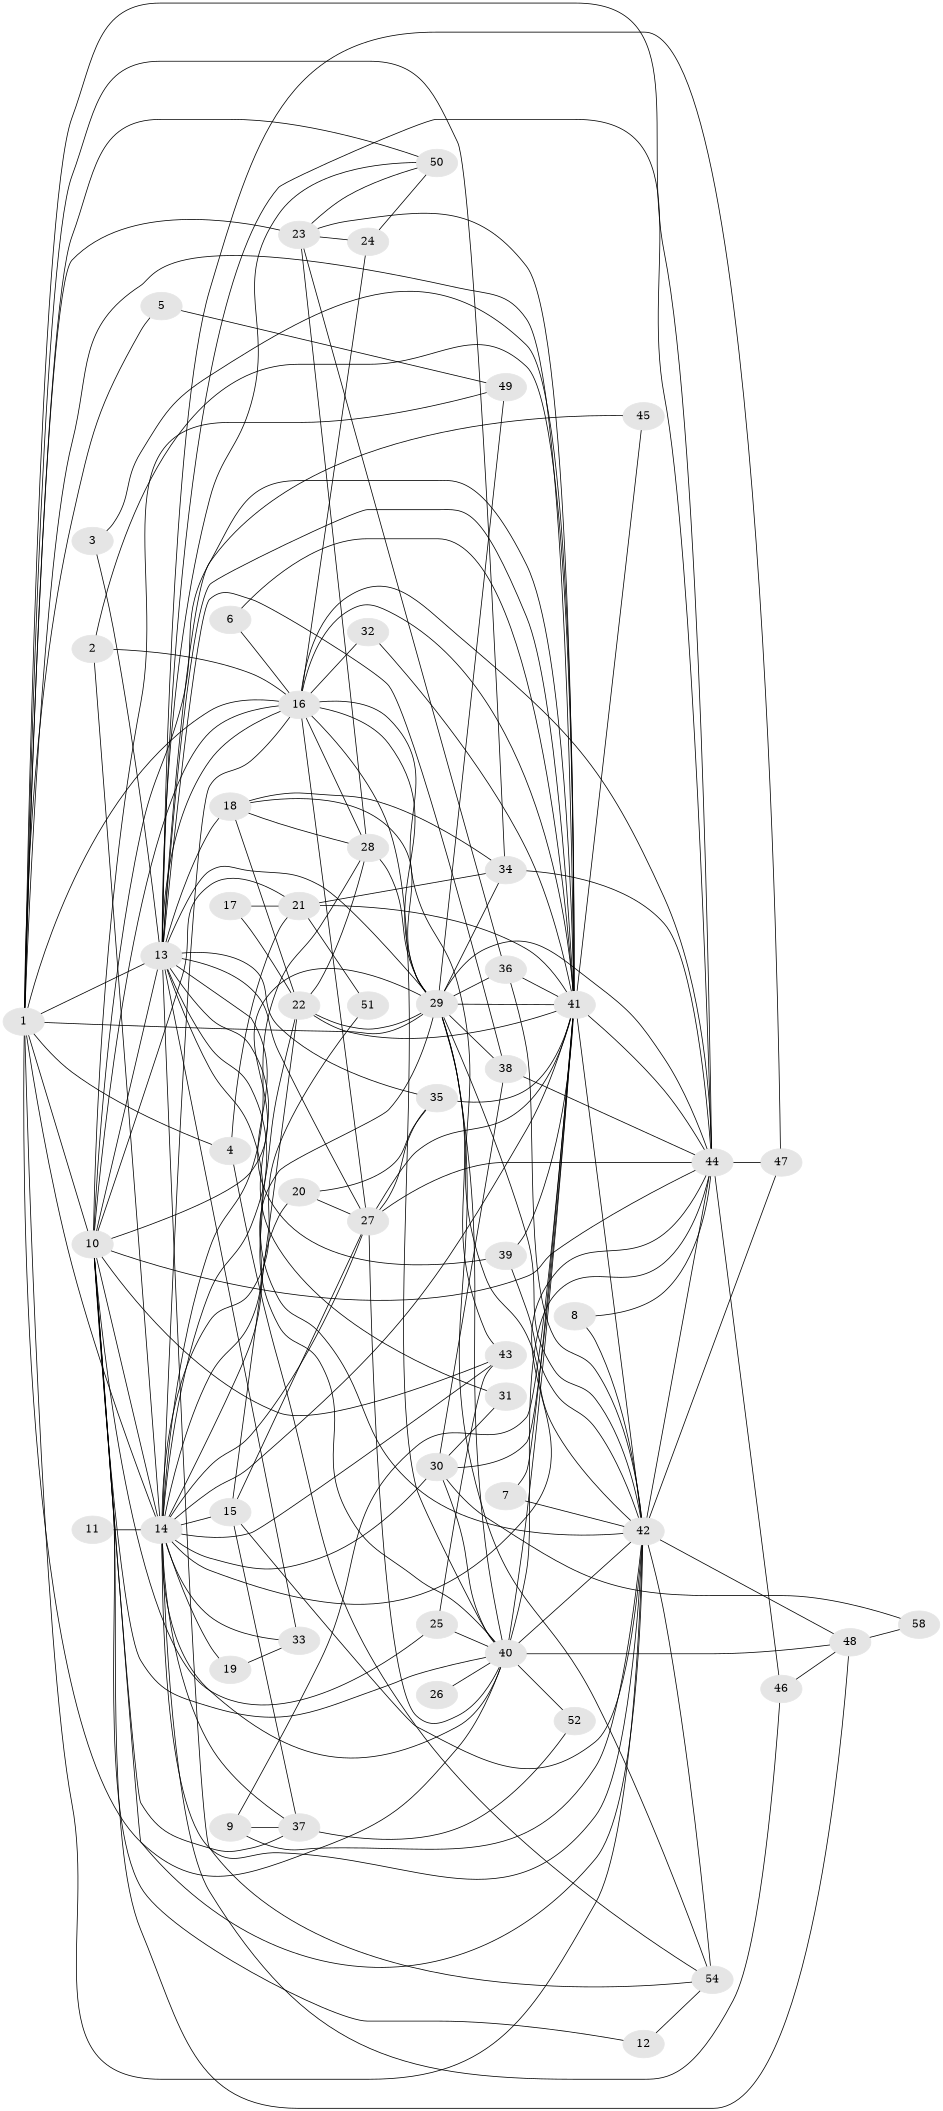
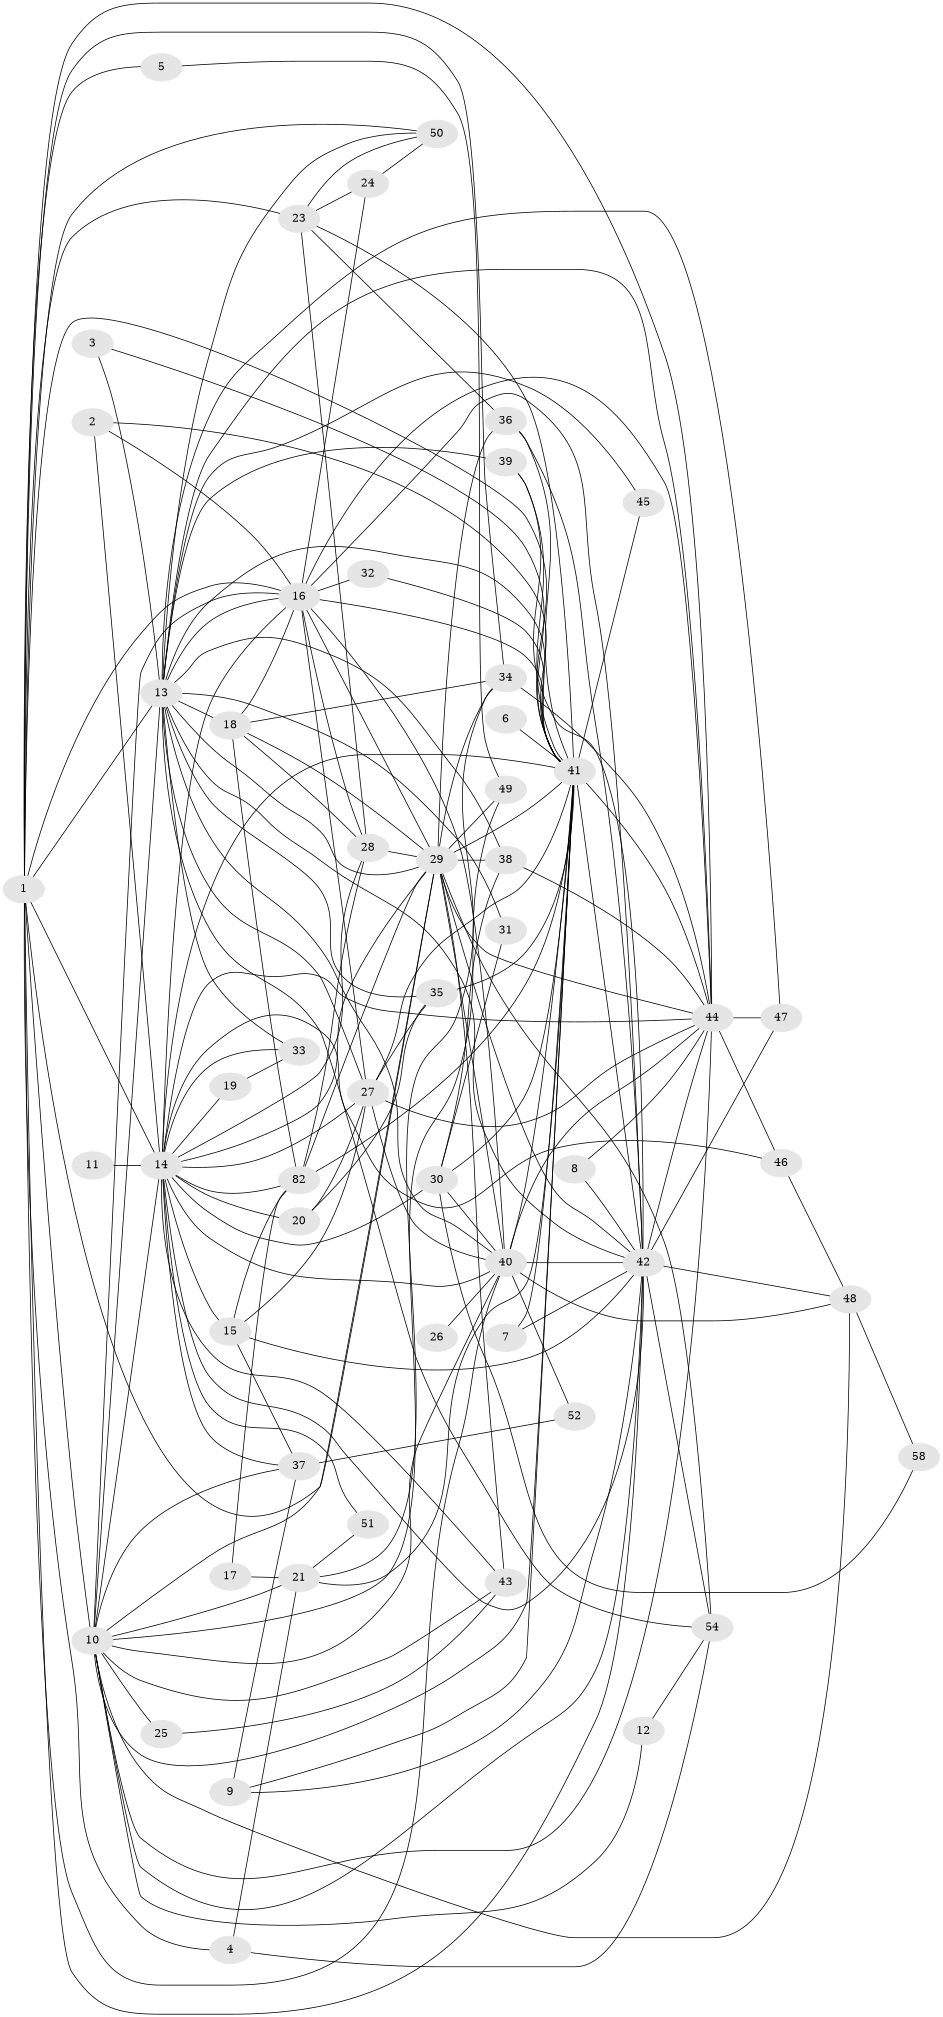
edge "6" -- "16": now "18" -- "16"
node "22": label "22" -> "82"
edge "25" -- "40": removed
